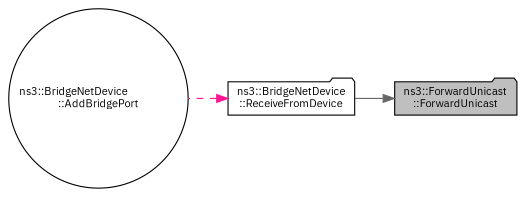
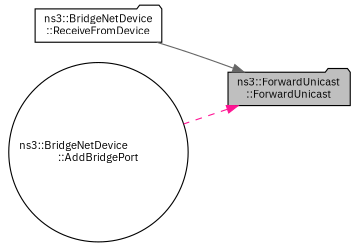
edge "ns3::BridgeNetDevice ::AddBridgePort" -> "ns3::BridgeNetDevice ::ReceiveFromDevice": now "ns3::BridgeNetDevice ::AddBridgePort" -> "ns3::ForwardUnicast ::ForwardUnicast"
